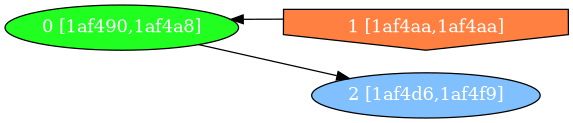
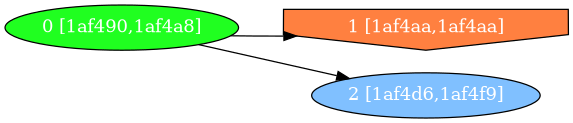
edge "1 [1af4aa,1af4aa]" -> "0 [1af490,1af4a8]": reversed
